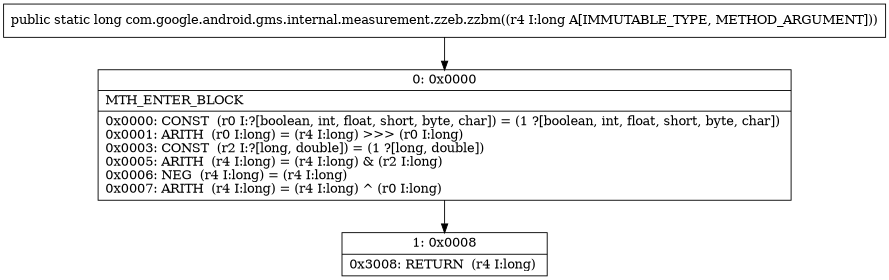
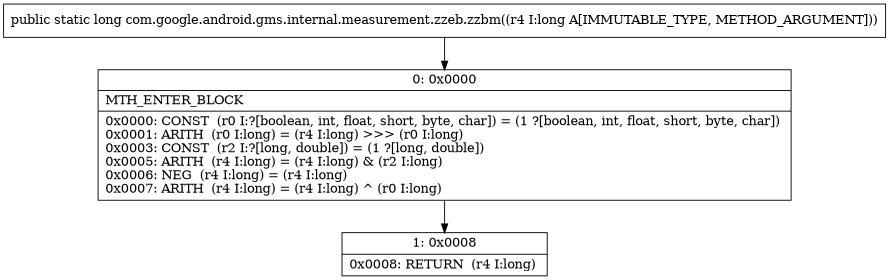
node "1: 0x0008": text "0x3008: RETURN  (r4 I:long)" -> "0x0008: RETURN  (r4 I:long)"
